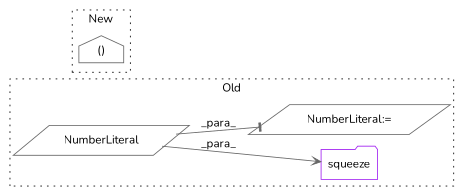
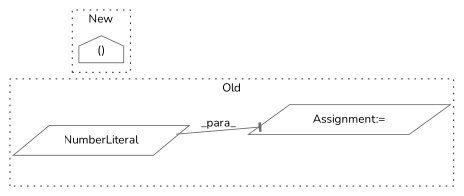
node "NumberLiteral:=": label "NumberLiteral:=" -> "Assignment:="
node "squeeze": removed
